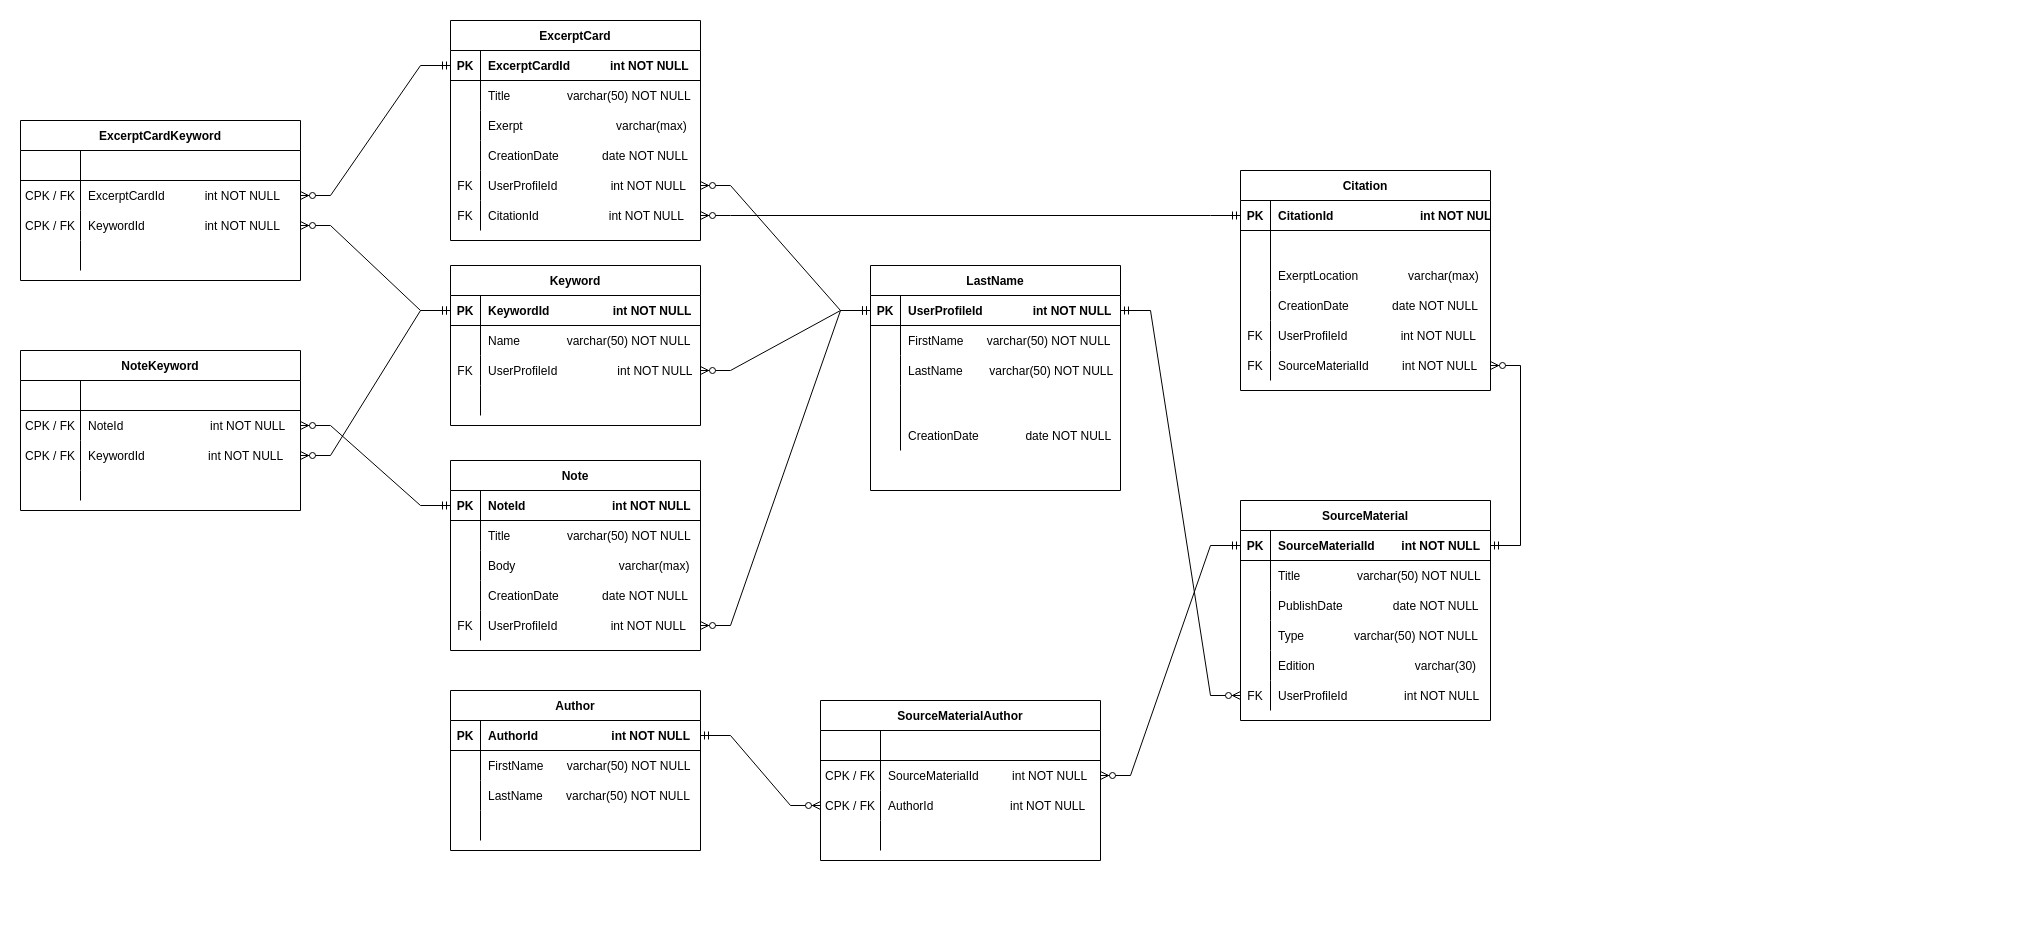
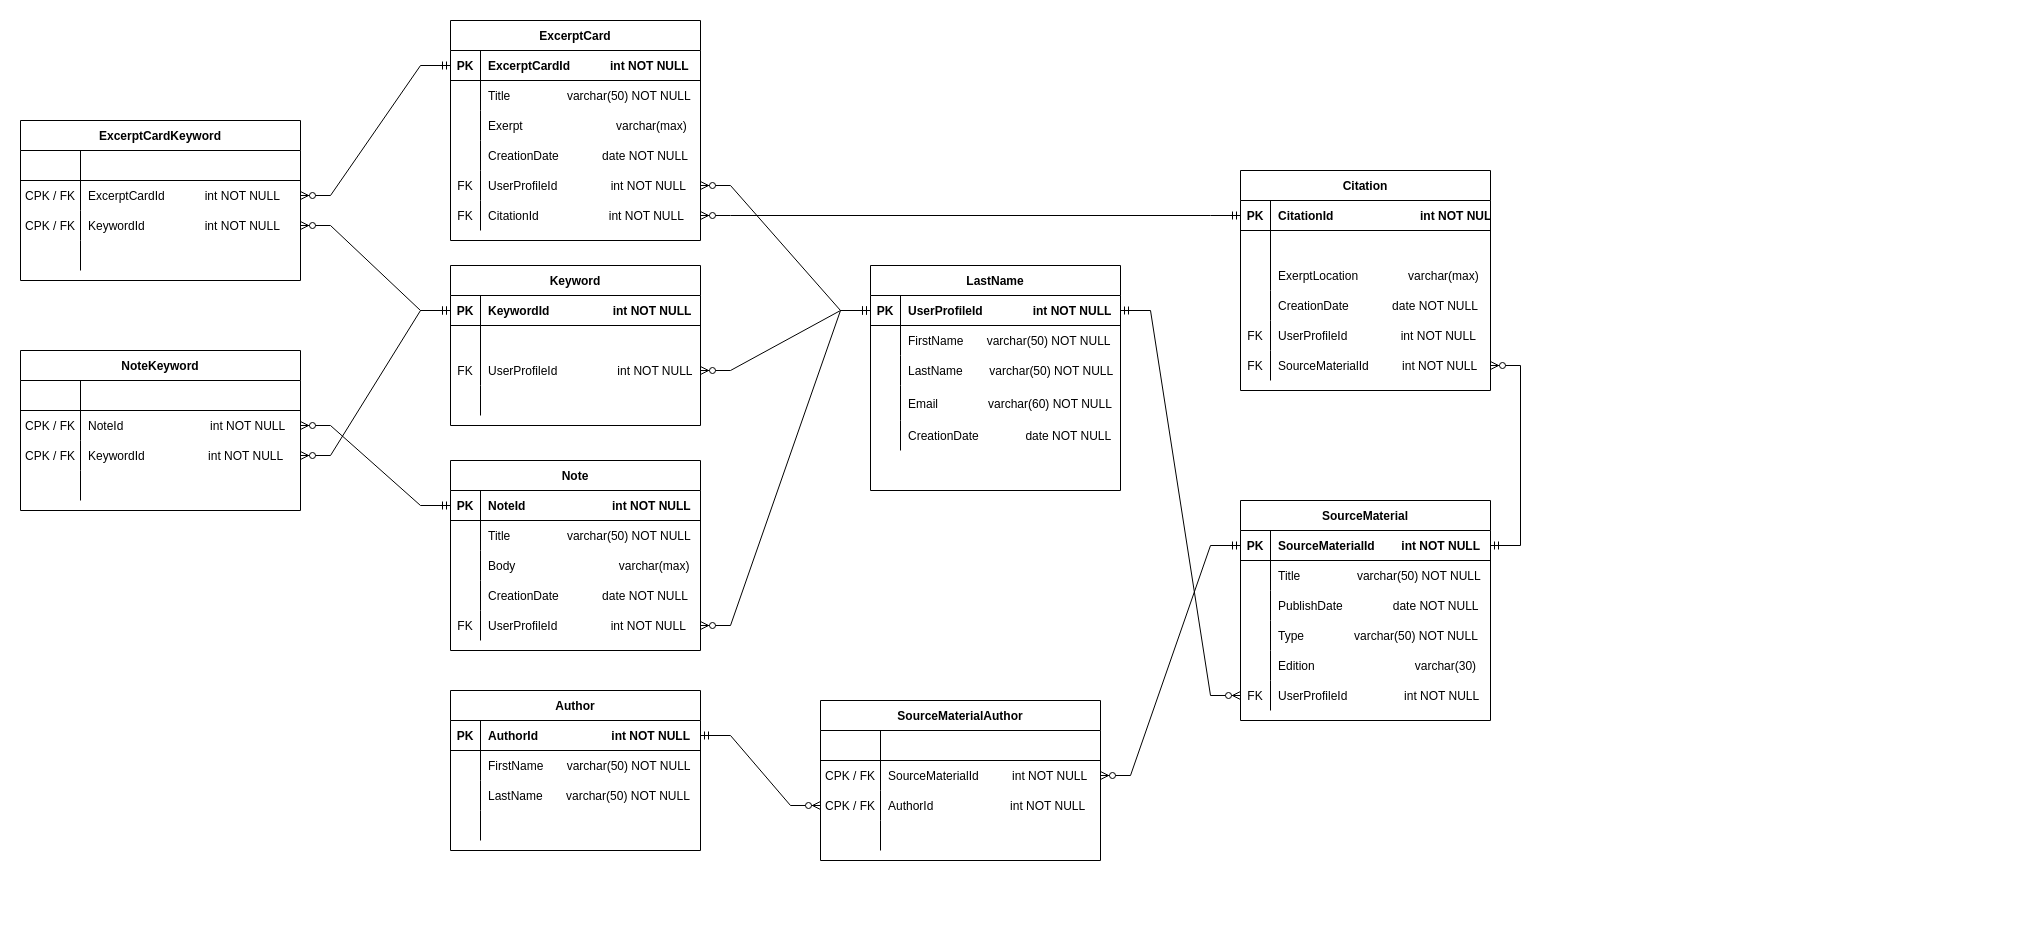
node "Name varchar(50) NOT NULL": removed
node "Email varchar(60) NOT NULL": added
